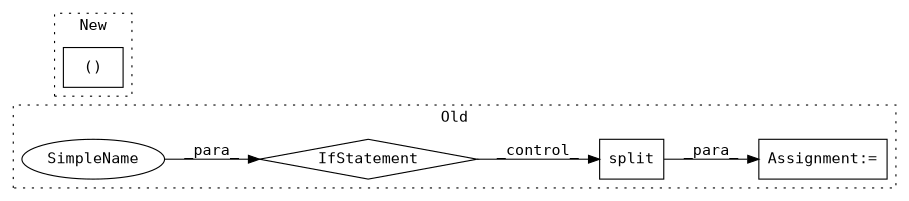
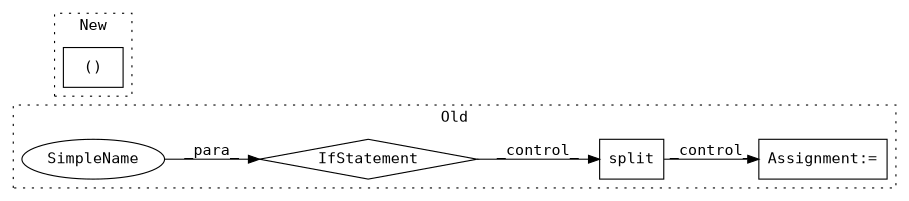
edge "split" -> "Assignment:=": label "_para_" -> "_control_"
